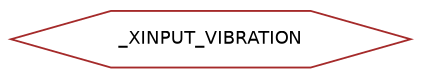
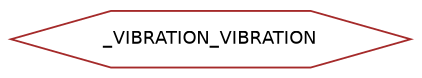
node "_XINPUT_VIBRATION": label "_XINPUT_VIBRATION" -> "_VIBRATION_VIBRATION"
